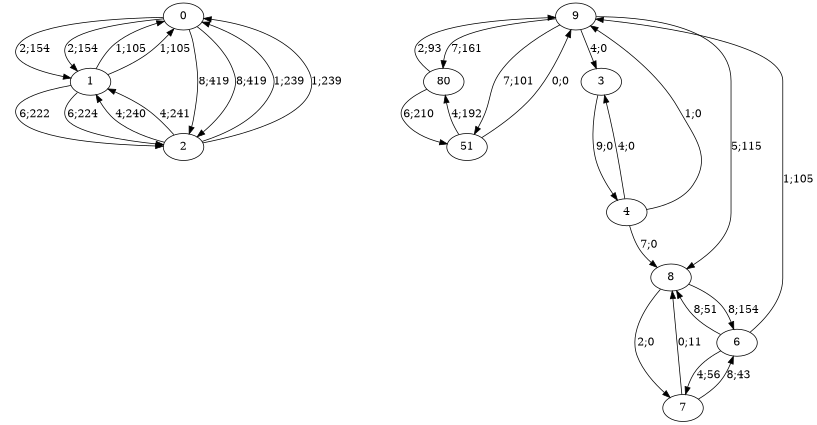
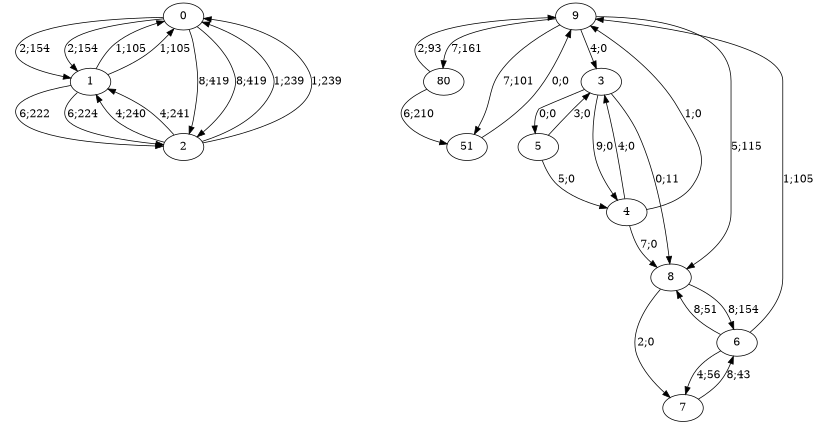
edge "51" -> "80": removed, label "4;192"
node "5": added
edge "7" -> "8": now "3" -> "8"
